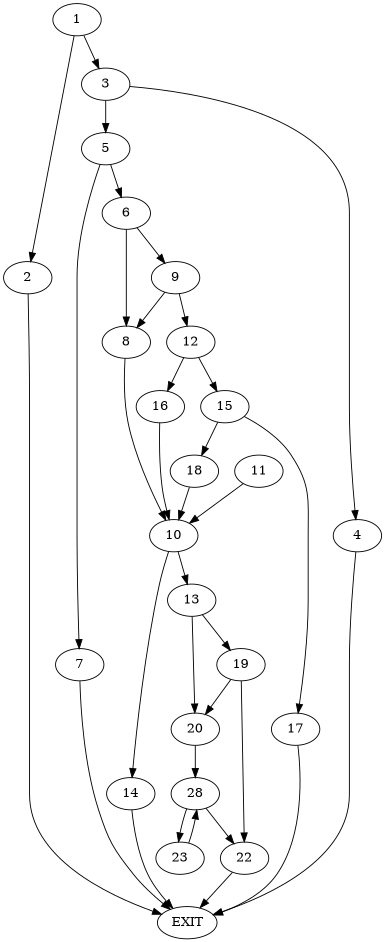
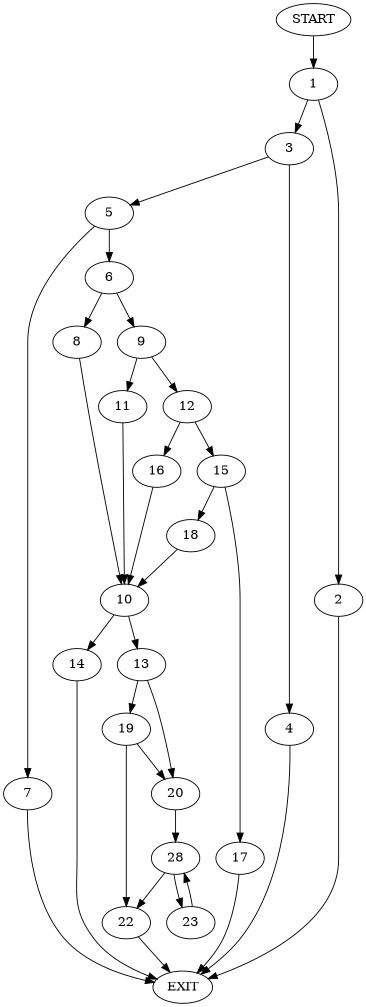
node "START": added
edge "9" -> "8": now "9" -> "11"
